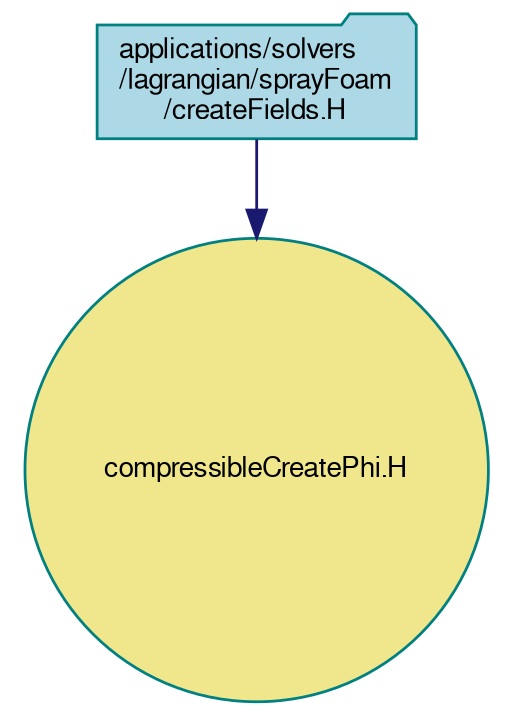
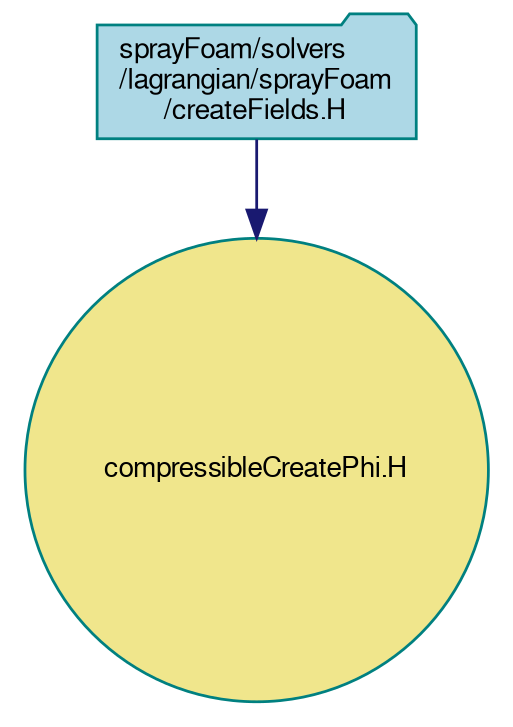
node "applications/solvers /lagrangian/sprayFoam /createFields.H": label "applications/solvers /lagrangian/sprayFoam /createFields.H" -> "sprayFoam/solvers /lagrangian/sprayFoam /createFields.H"
